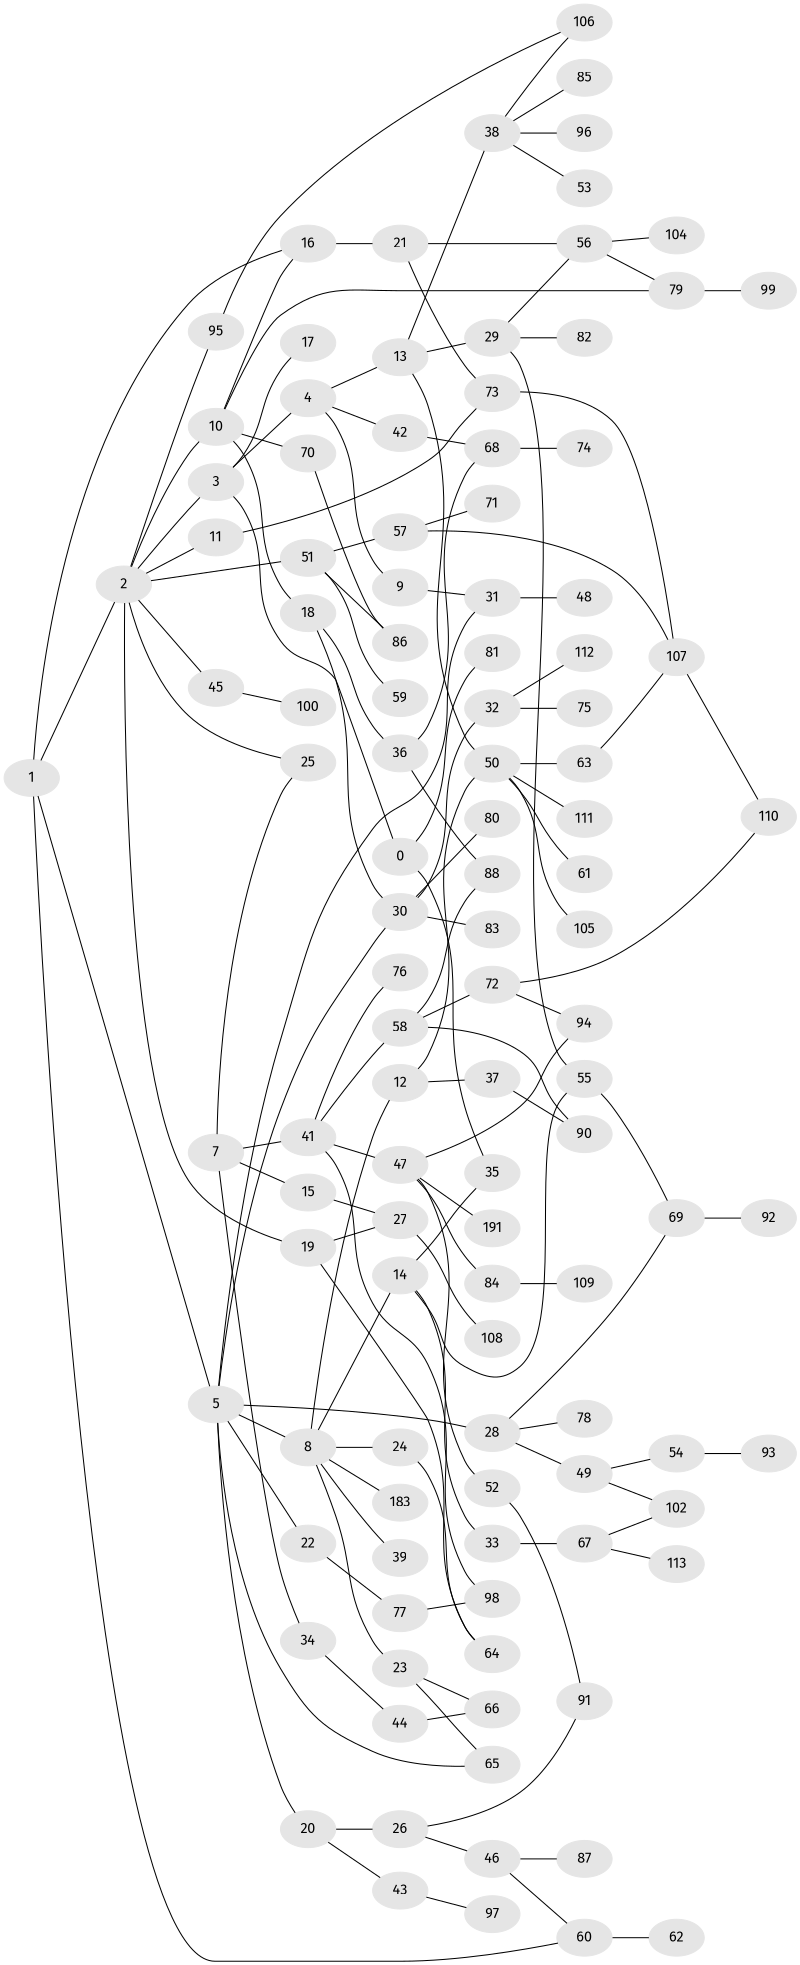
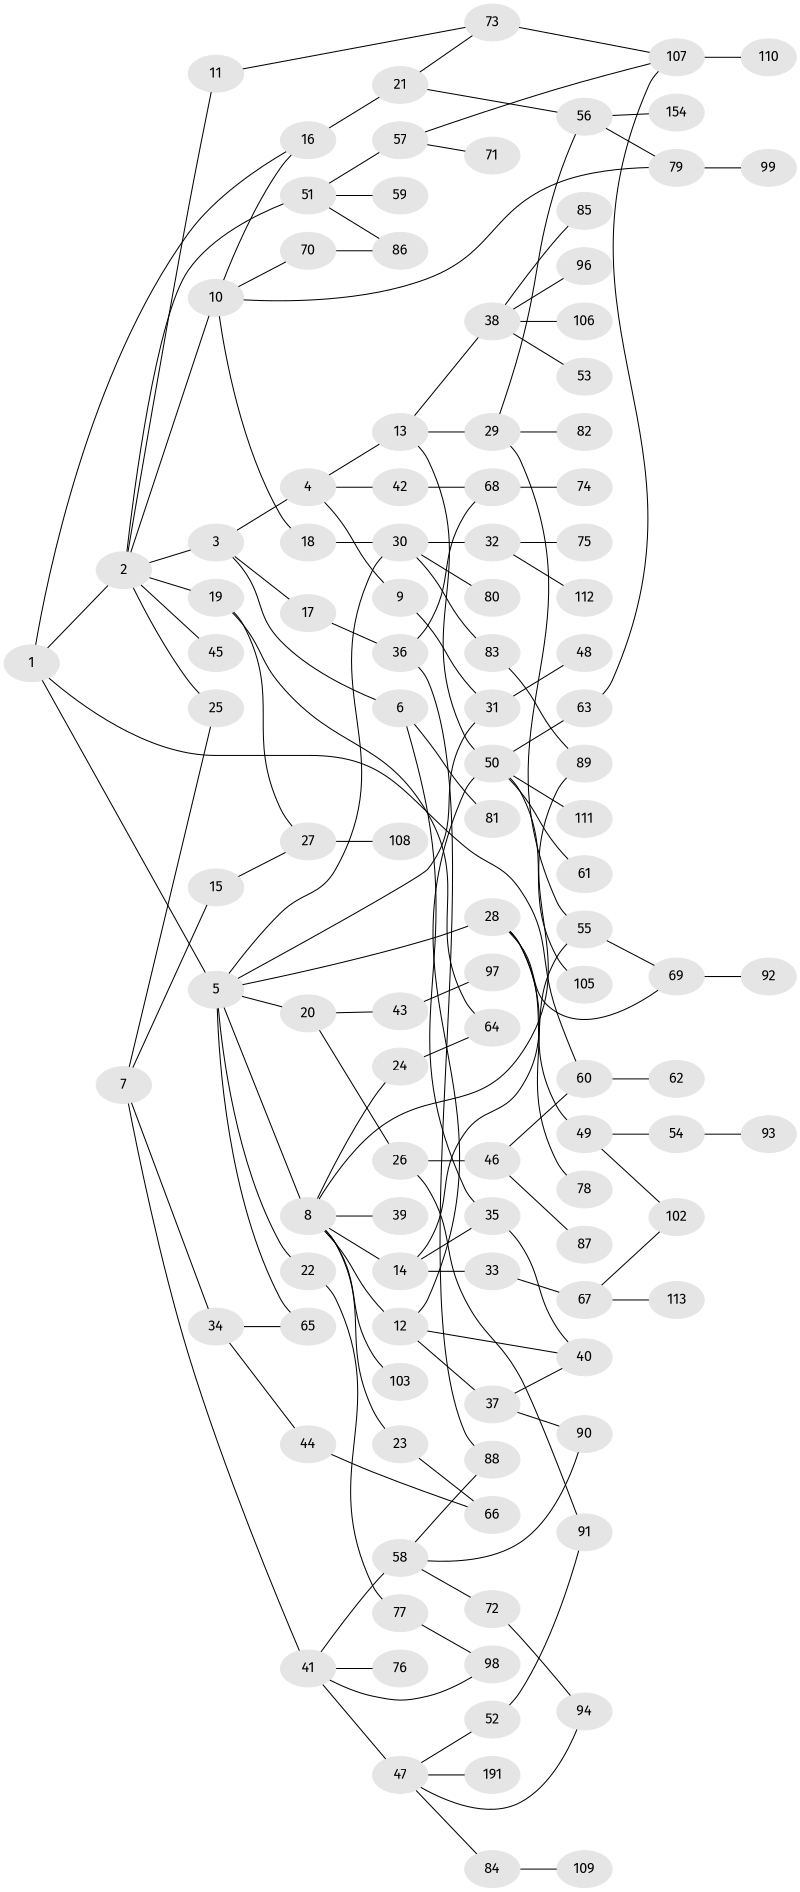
node "104": label "104" -> "154"
node "95": removed
edge "18" -- "36": now "17" -- "36"
node "100": removed
node "89": added
node "0": label "0" -> "6"
edge "110" -- "72": removed
node "40": added
node "183": label "183" -> "103"
edge "23" -- "65": now "34" -- "65"
